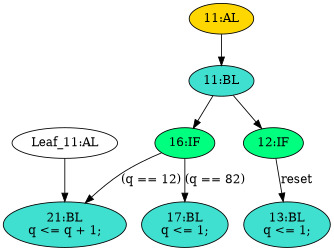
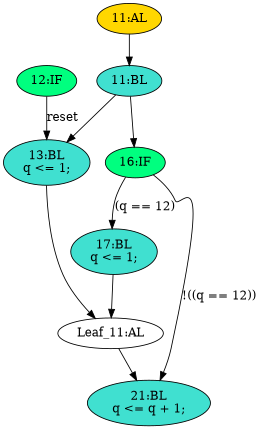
edge "11:BL" -> "12:IF": now "11:BL" -> "13:BL q <= 1;"
edge "16:IF" -> "21:BL q <= q + 1;": label "(q == 12)" -> "!((q == 12))"
edge "16:IF" -> "17:BL q <= 1;": label "(q == 82)" -> "(q == 12)"
edge "13:BL q <= 1;" -> "Leaf_11:AL": added
edge "17:BL q <= 1;" -> "Leaf_11:AL": added
